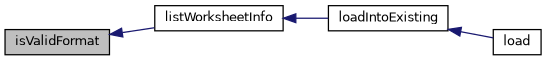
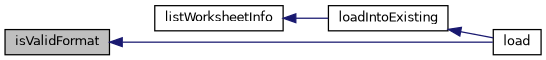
edge "listWorksheetInfo" -> "isValidFormat": now "load" -> "isValidFormat"
